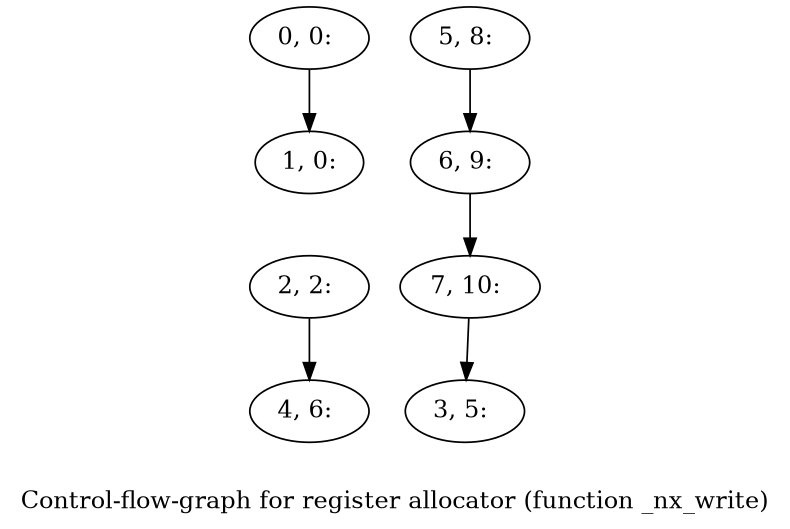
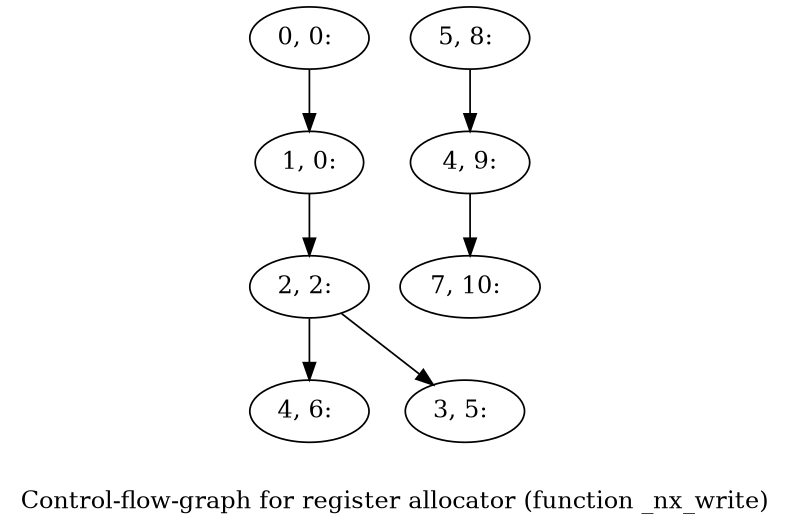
node "6, 9:": label "6, 9:" -> "4, 9:"
edge "1, 0:" -> "2, 2:": added
edge "7, 10:" -> "3, 5:": now "2, 2:" -> "3, 5:"
